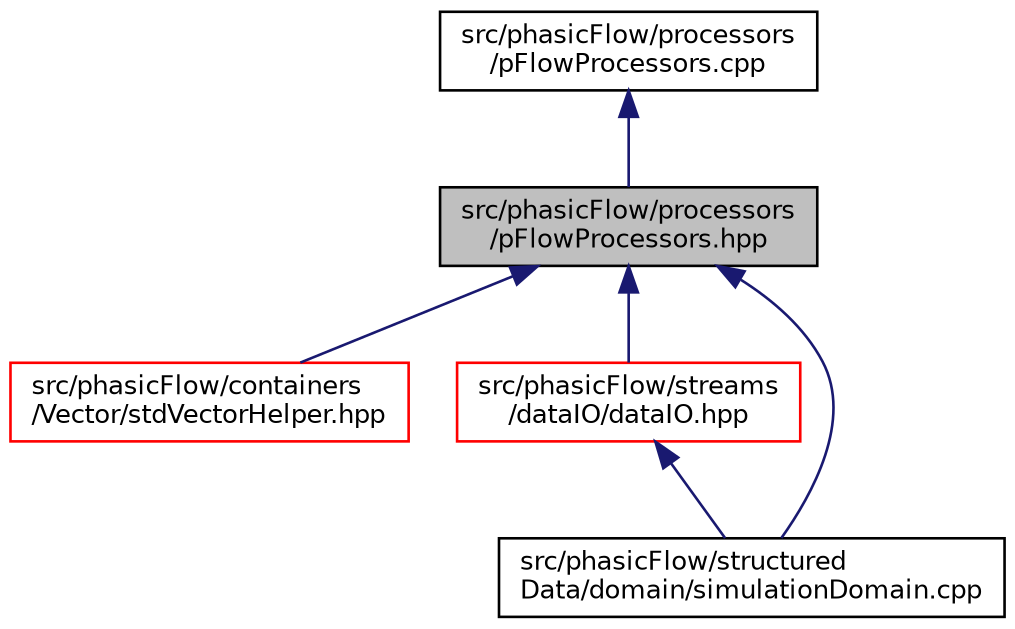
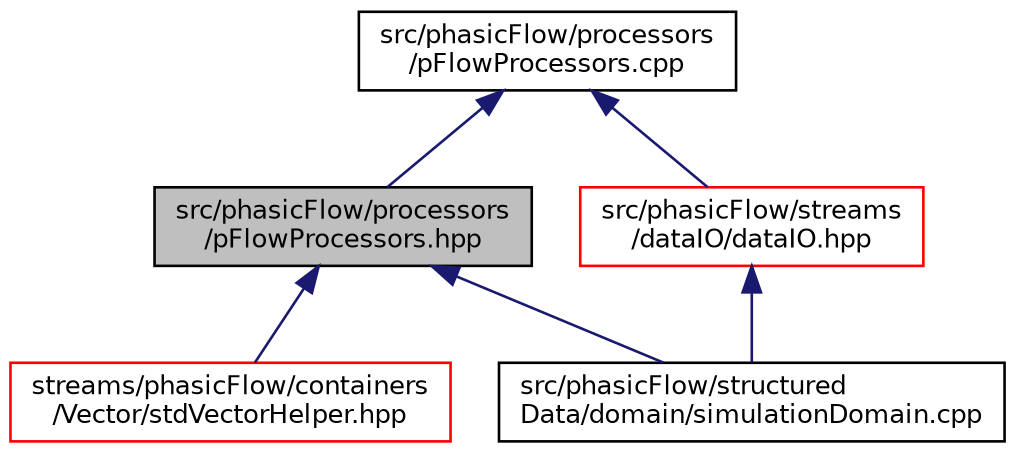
edge "src/phasicFlow/streams /dataIO/dataIO.hpp" -> "src/phasicFlow/processors /pFlowProcessors.hpp": now "src/phasicFlow/streams /dataIO/dataIO.hpp" -> "src/phasicFlow/processors /pFlowProcessors.cpp"
node "src/phasicFlow/containers /Vector/stdVectorHelper.hpp": label "src/phasicFlow/containers /Vector/stdVectorHelper.hpp" -> "streams/phasicFlow/containers /Vector/stdVectorHelper.hpp"
